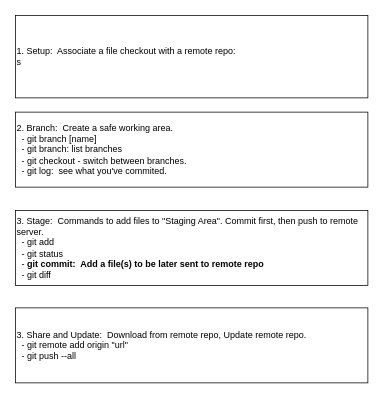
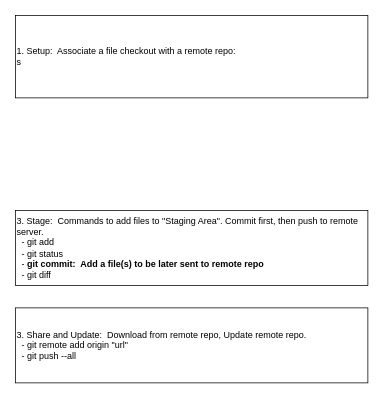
node "2. Branch: Create a safe working area. - git branch [name] - git branch: list branches - git checkout - switch between branches. - git log: see what you've commited.": removed
